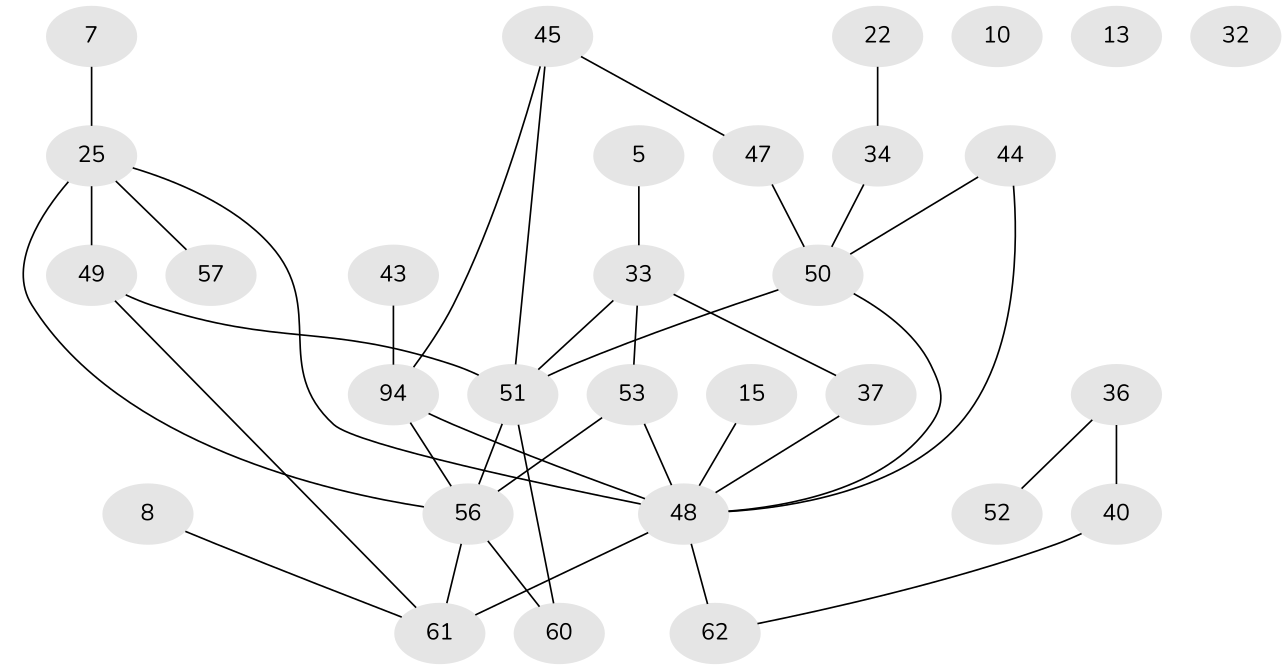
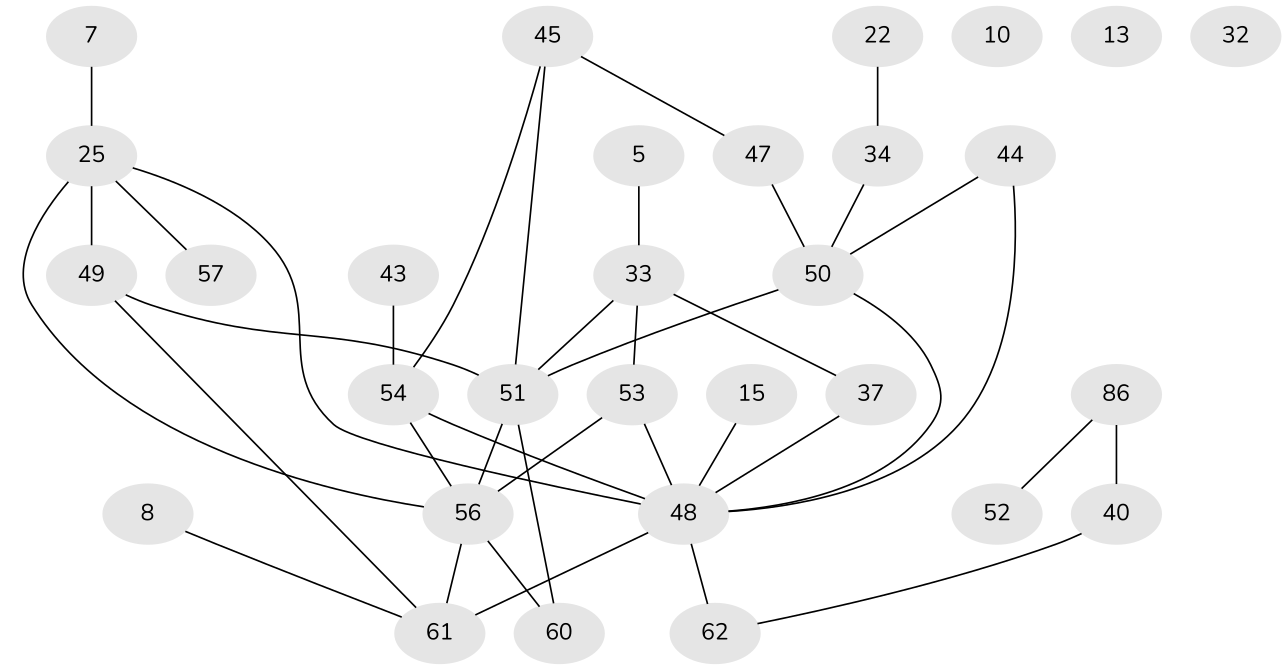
node "94": label "94" -> "54"
node "36": label "36" -> "86"
